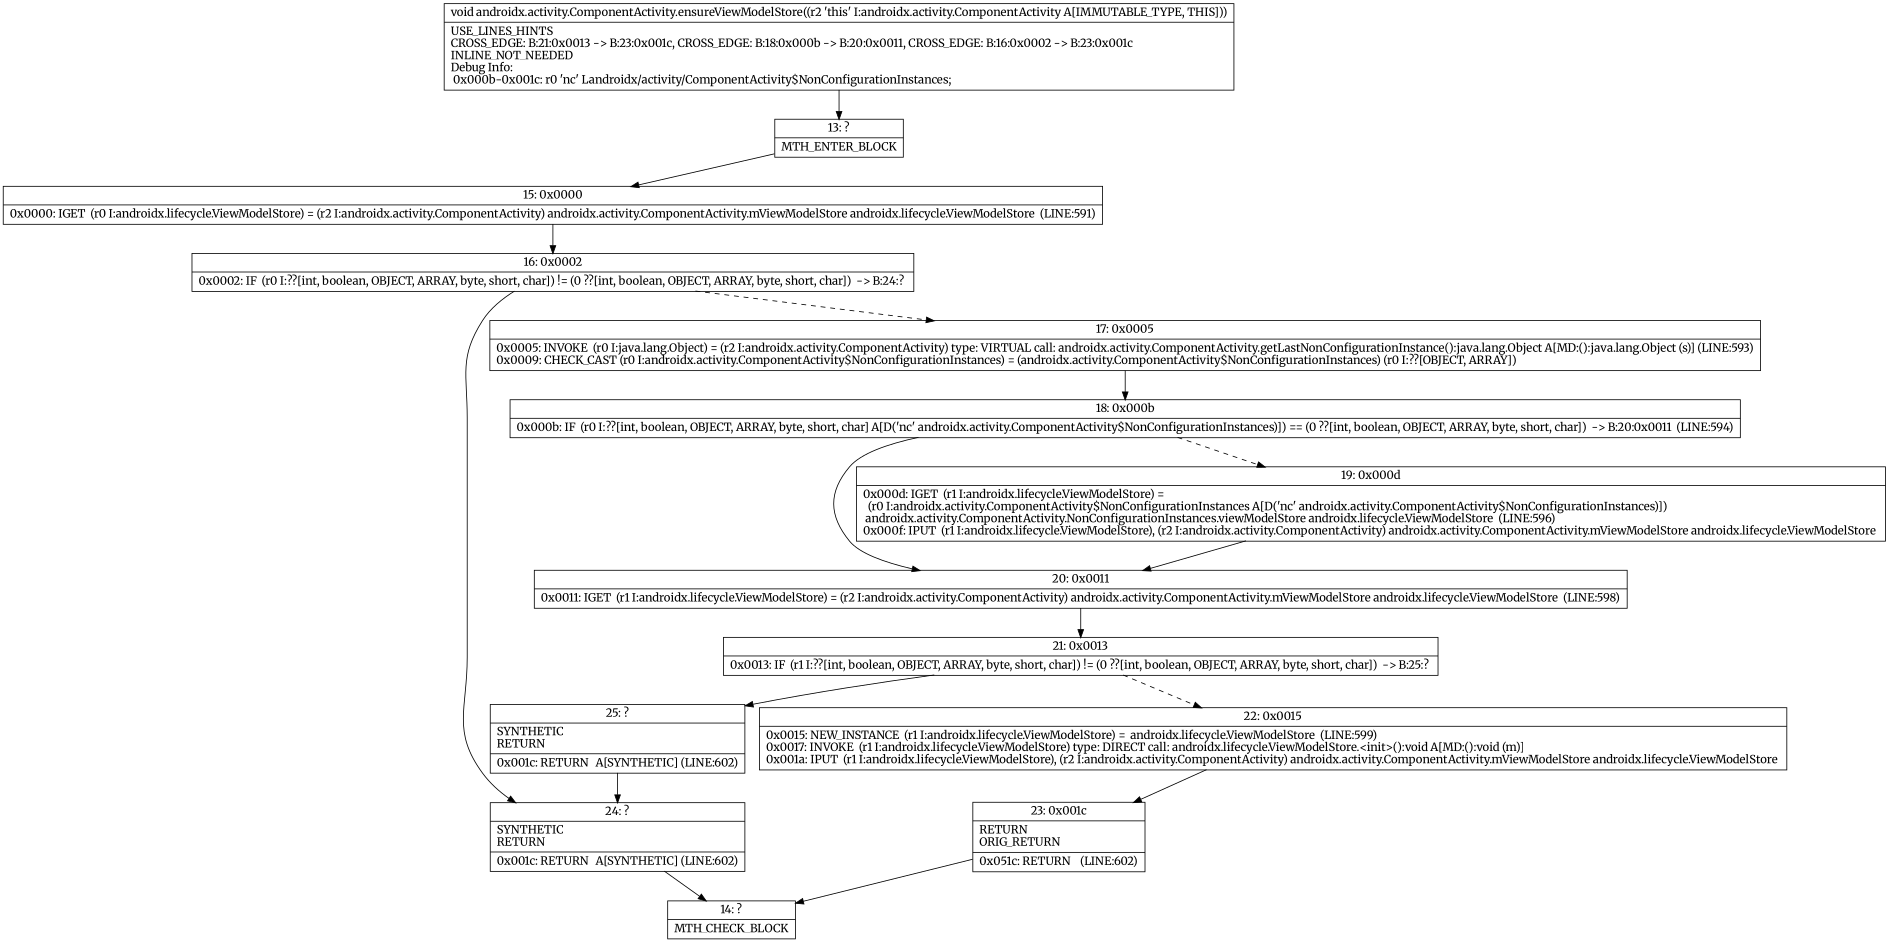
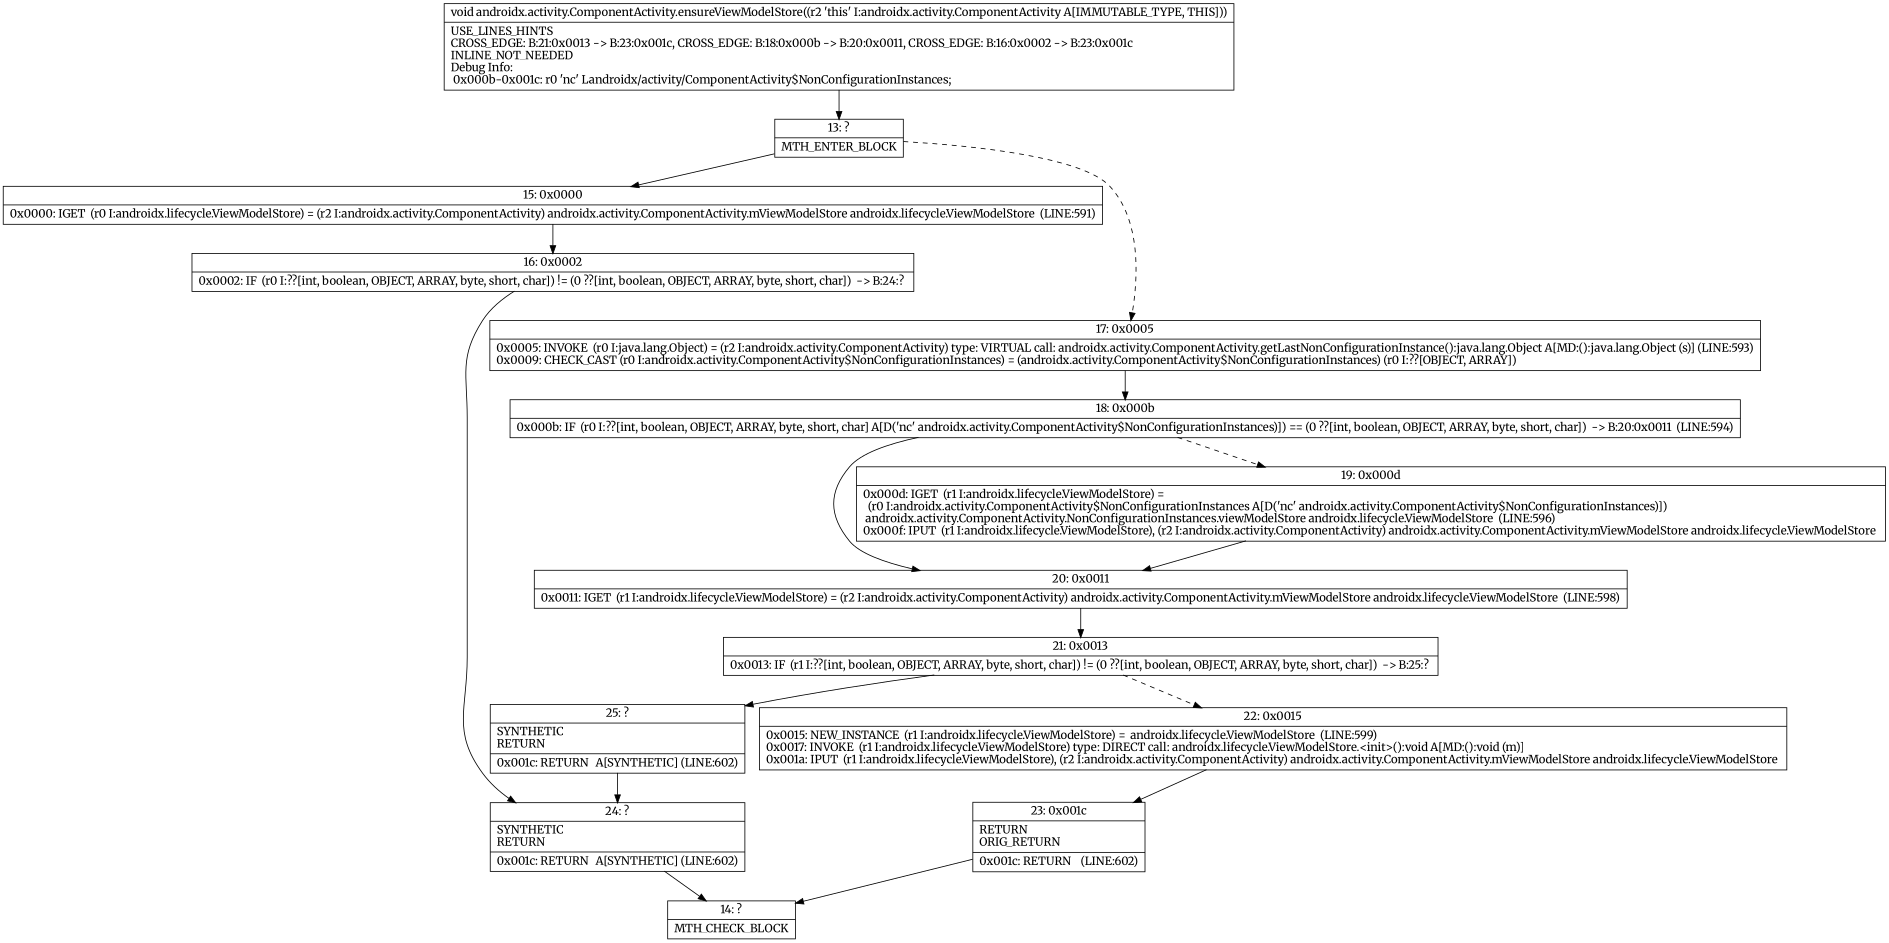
edge "16: 0x0002" -> "17: 0x0005": now "13: ?" -> "17: 0x0005"
node "23: 0x001c": text "0x051c: RETURN    (LINE:602)" -> "0x001c: RETURN    (LINE:602)"
